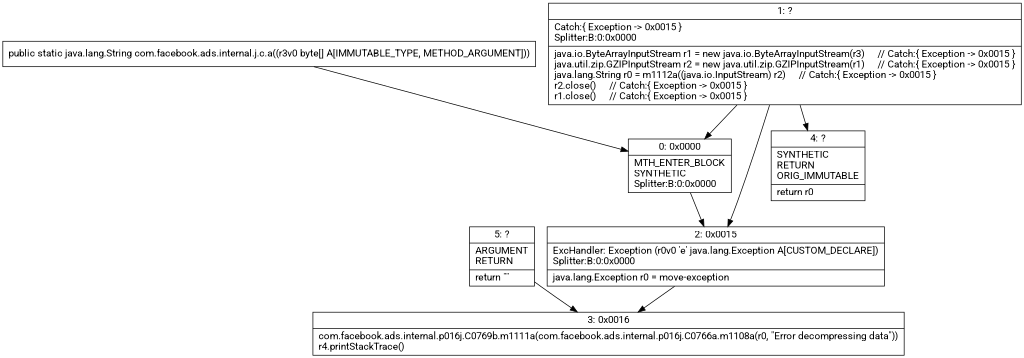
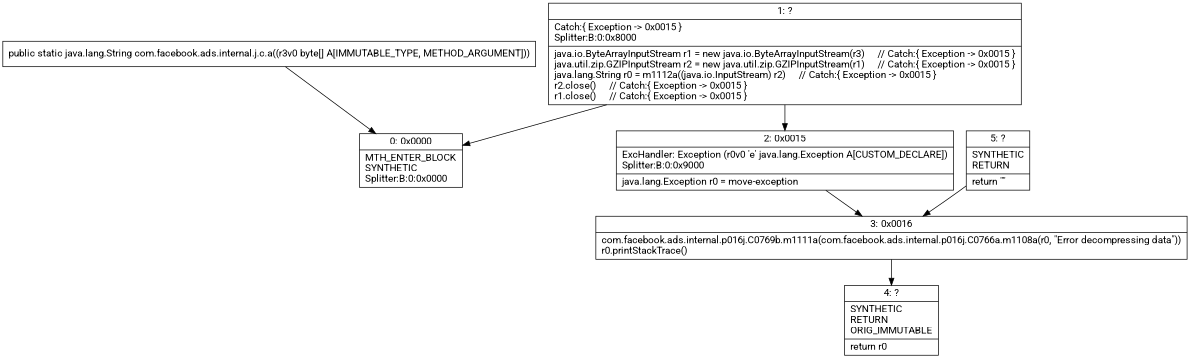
node "1: ?": text "Splitter:B:0:0x0000" -> "Splitter:B:0:0x8000"
edge "1: ?" -> "4: ?": now "3: 0x0016" -> "4: ?"
edge "0: 0x0000" -> "2: 0x0015": removed
node "5: ?": text "ARGUMENT" -> "SYNTHETIC"
node "2: 0x0015": text "Splitter:B:0:0x0000" -> "Splitter:B:0:0x9000"
node "3: 0x0016": text "r4.printStackTrace()" -> "r0.printStackTrace()"
